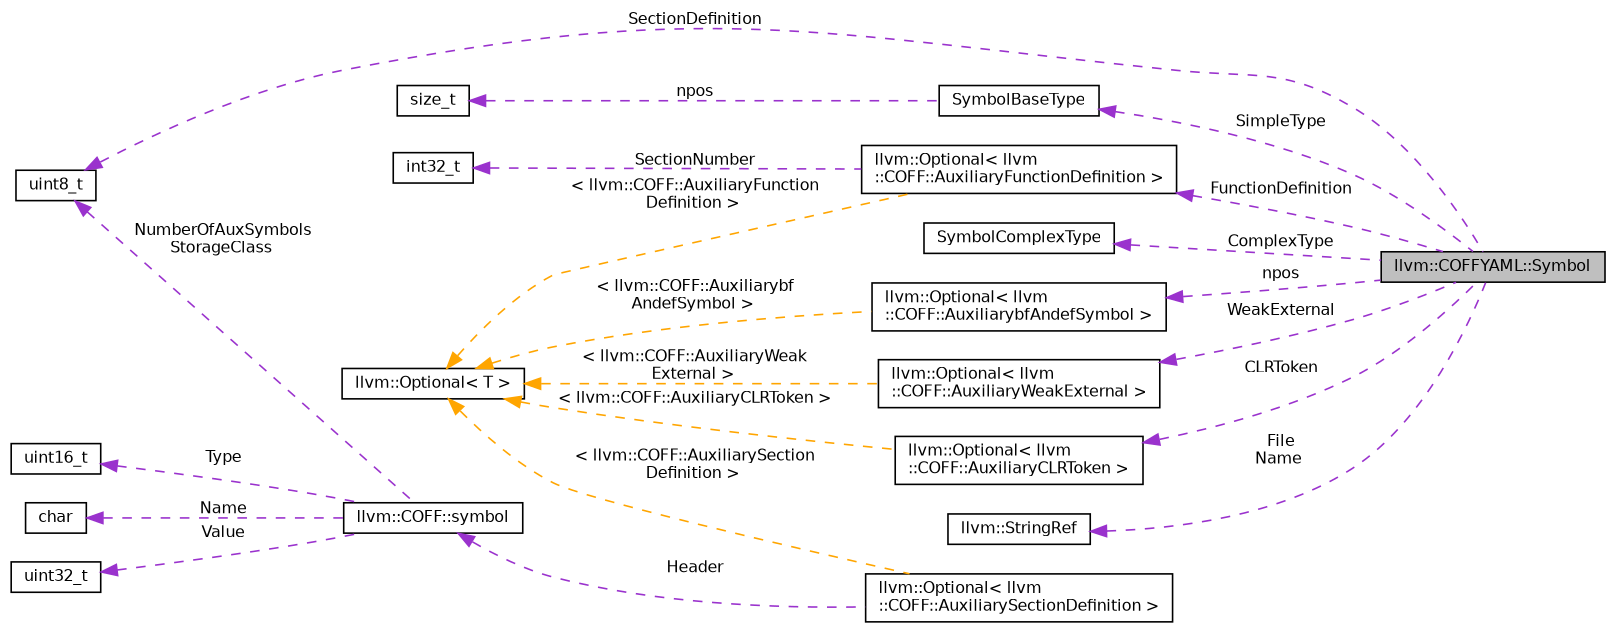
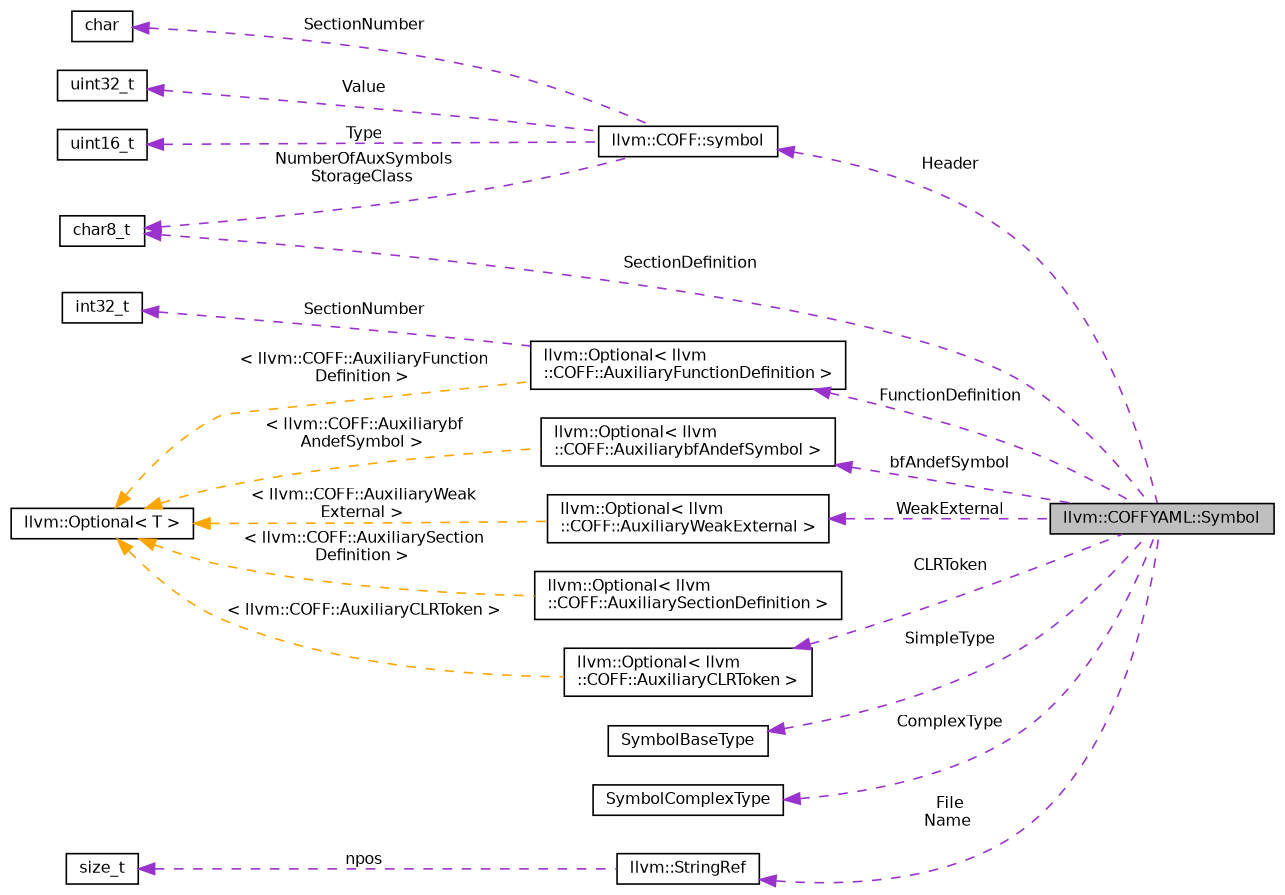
edge "SymbolBaseType" -> "size_t": now "llvm::StringRef" -> "size_t"
node "uint8_t": label "uint8_t" -> "char8_t"
edge "llvm::COFFYAML::Symbol" -> "llvm::Optional< llvm ::COFF::AuxiliarybfAndefSymbol >": label " npos" -> " bfAndefSymbol"
edge "llvm::COFF::symbol" -> "char": label " Name" -> " SectionNumber"
edge "llvm::Optional< llvm ::COFF::AuxiliarySectionDefinition >" -> "llvm::COFF::symbol": now "llvm::COFFYAML::Symbol" -> "llvm::COFF::symbol"
